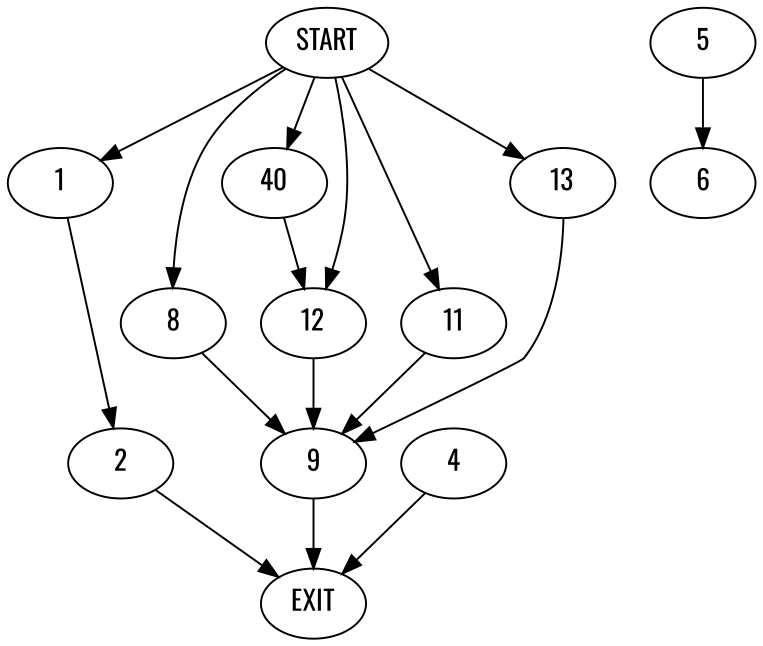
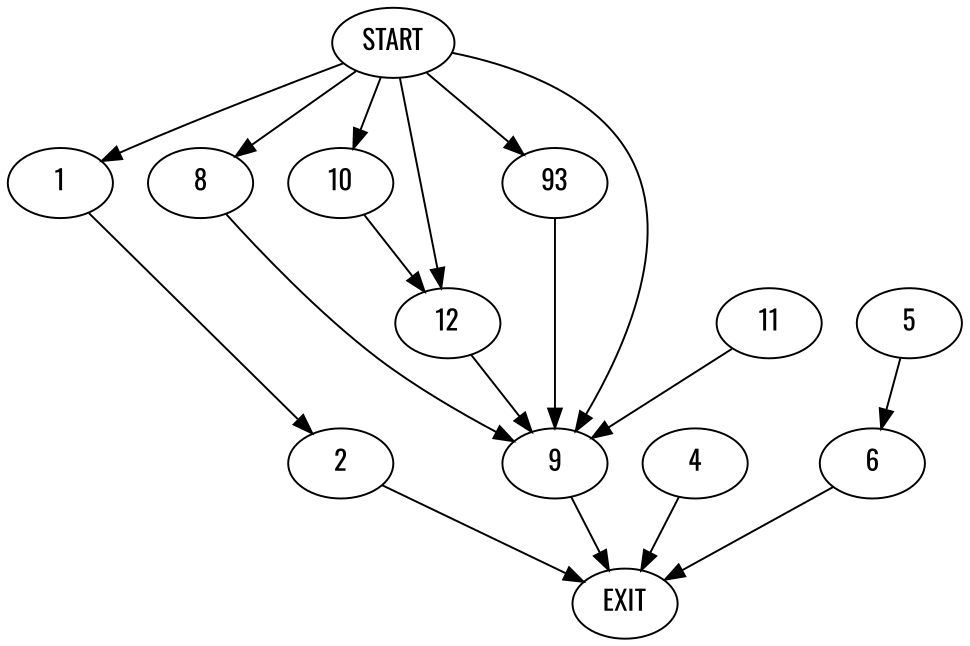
edge "START" -> "11": now "START" -> "9"
node "40": label "40" -> "10"
node "13": label "13" -> "93"
edge "6" -> "EXIT": added
